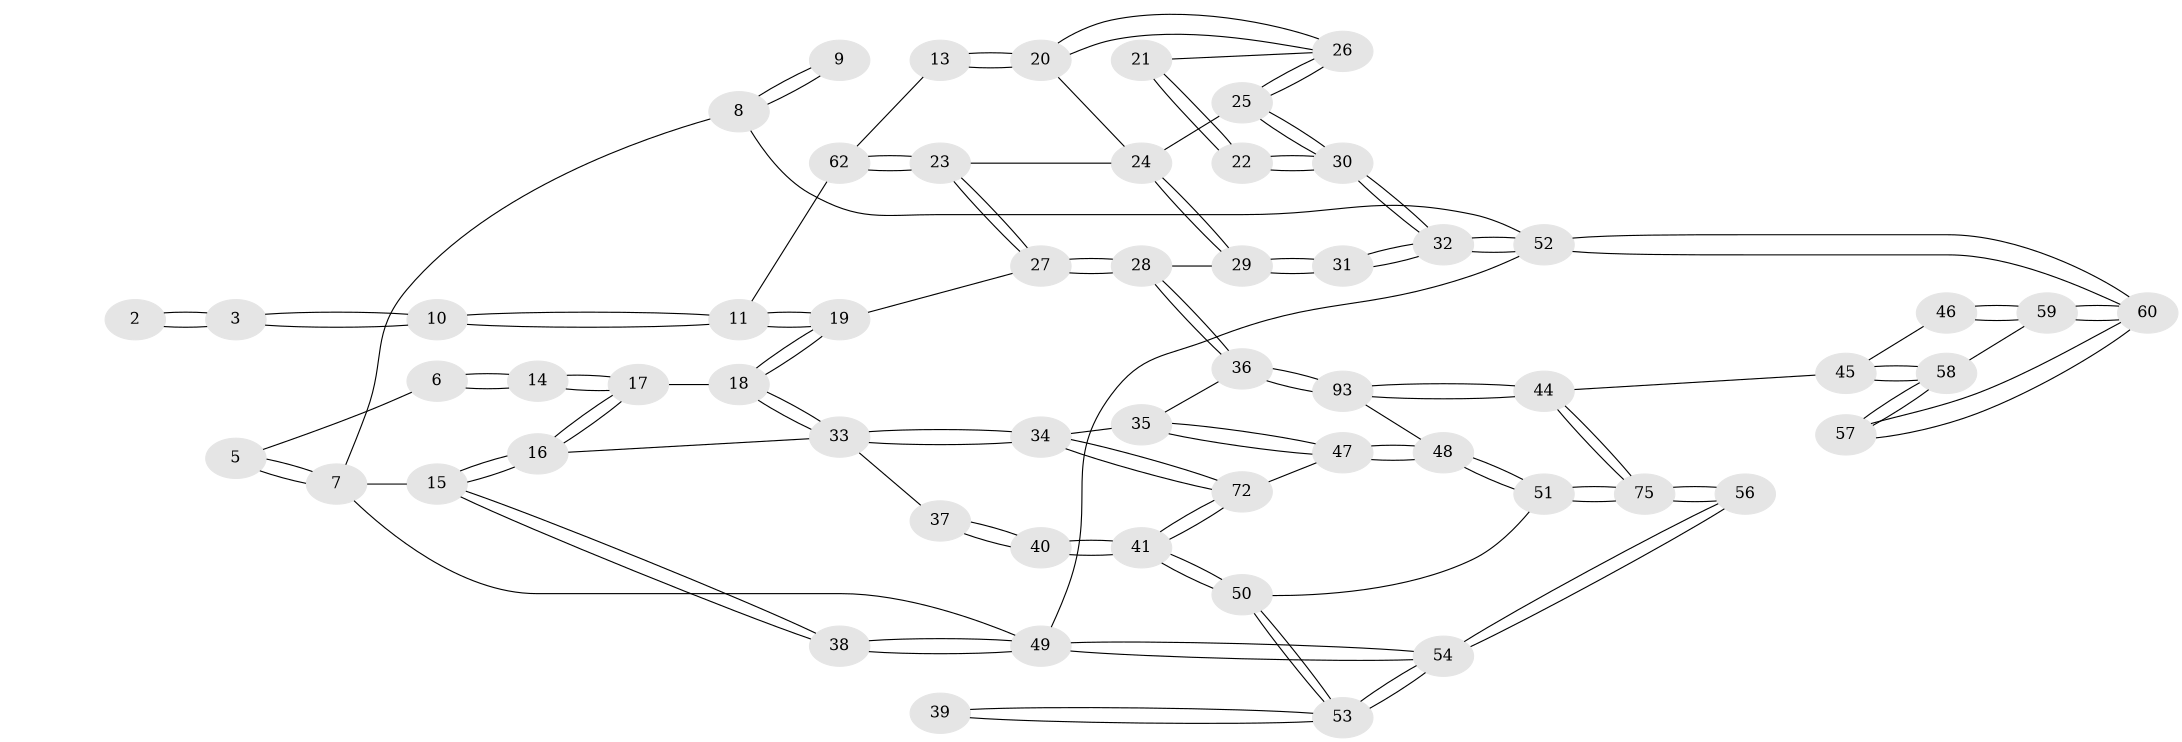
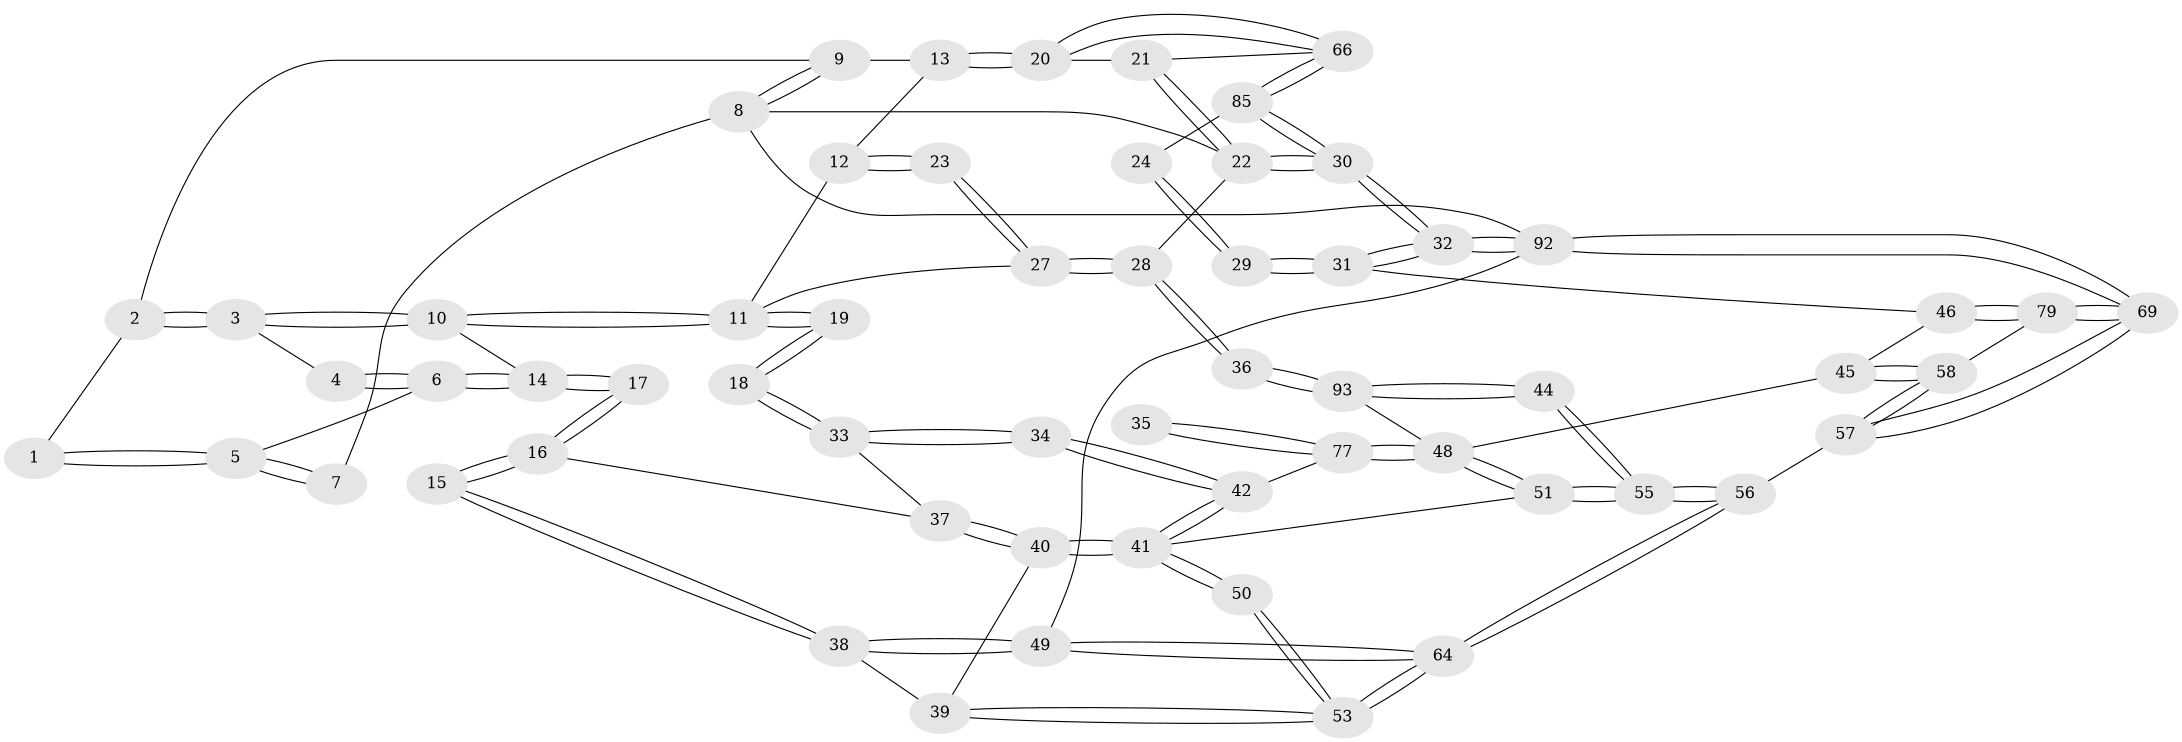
node "26": label "26" -> "66"
edge "9" -- "2": added
edge "9" -- "13": added
node "25": label "25" -> "85"
edge "8" -- "22": added
edge "20" -- "24": now "20" -- "21"
node "62": label "62" -> "12"
edge "23" -- "24": removed
node "52": label "52" -> "92"
edge "28" -- "29": now "28" -- "22"
edge "27" -- "19": now "27" -- "11"
edge "31" -- "46": added
node "59": label "59" -> "79"
node "60": label "60" -> "69"
edge "10" -- "14": added
node "4": added
edge "45" -- "44": now "45" -- "48"
edge "17" -- "18": removed
edge "36" -- "35": removed
edge "35" -- "34": removed
edge "33" -- "16": now "37" -- "16"
node "47": label "47" -> "77"
node "1": added
edge "57" -- "56": added
edge "7" -- "15": removed
node "72": label "72" -> "42"
node "75": label "75" -> "55"
edge "51" -- "50": now "51" -- "41"
edge "7" -- "49": removed
edge "40" -- "39": added
node "54": label "54" -> "64"
edge "38" -- "39": added
